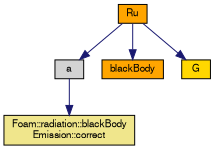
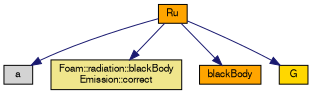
edge "a" -> "Foam::radiation::blackBody Emission::correct": now "Ru" -> "Foam::radiation::blackBody Emission::correct"
